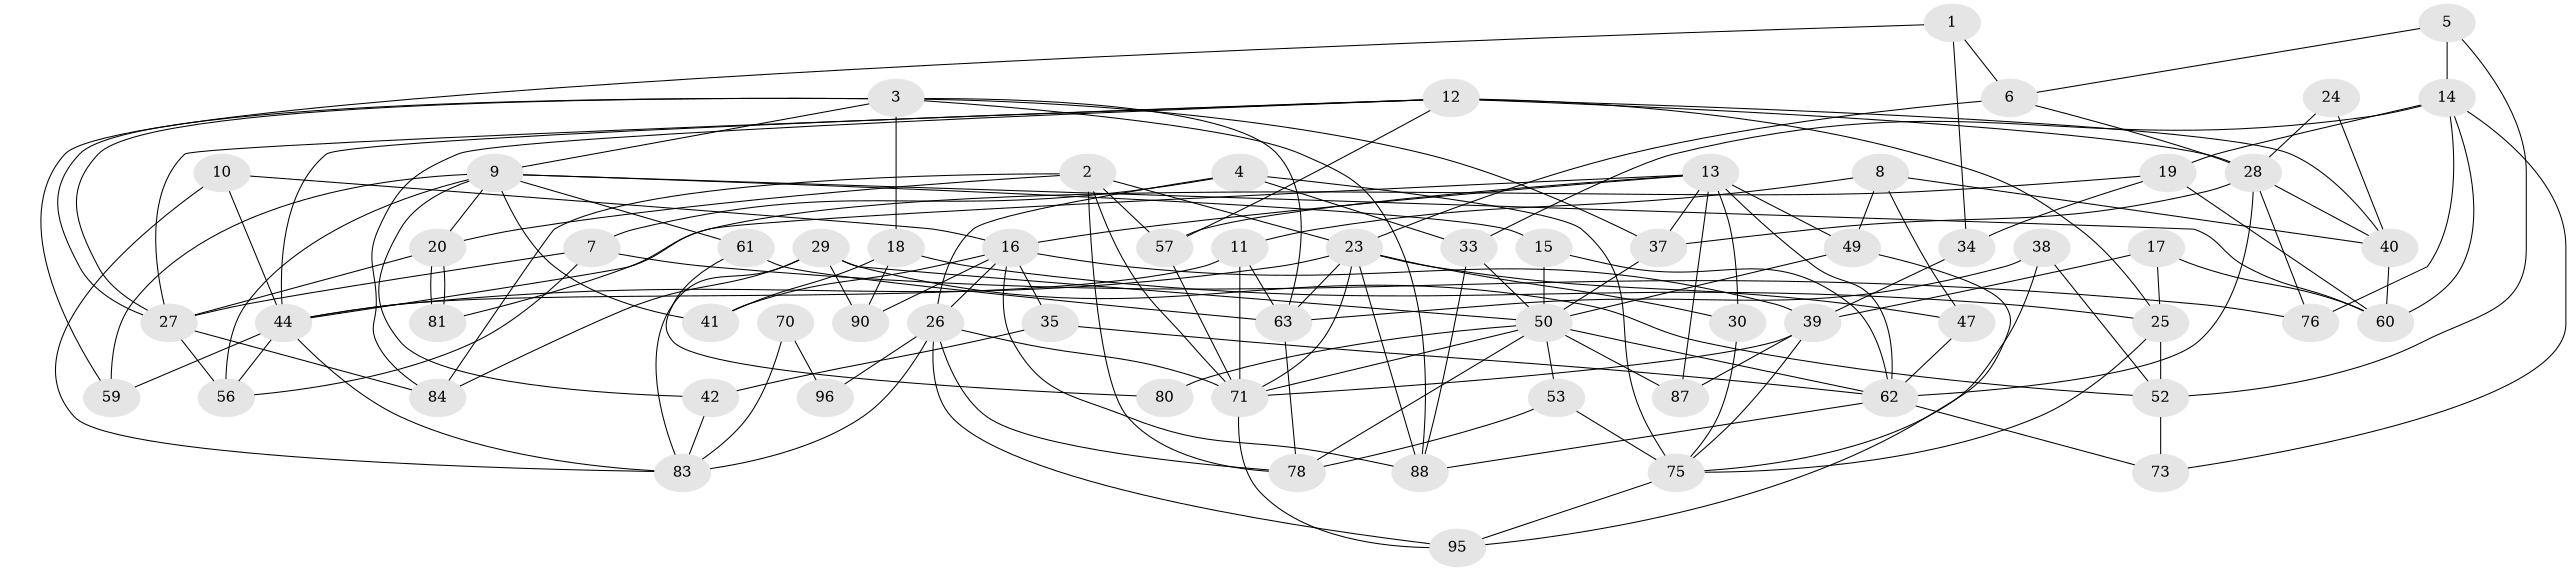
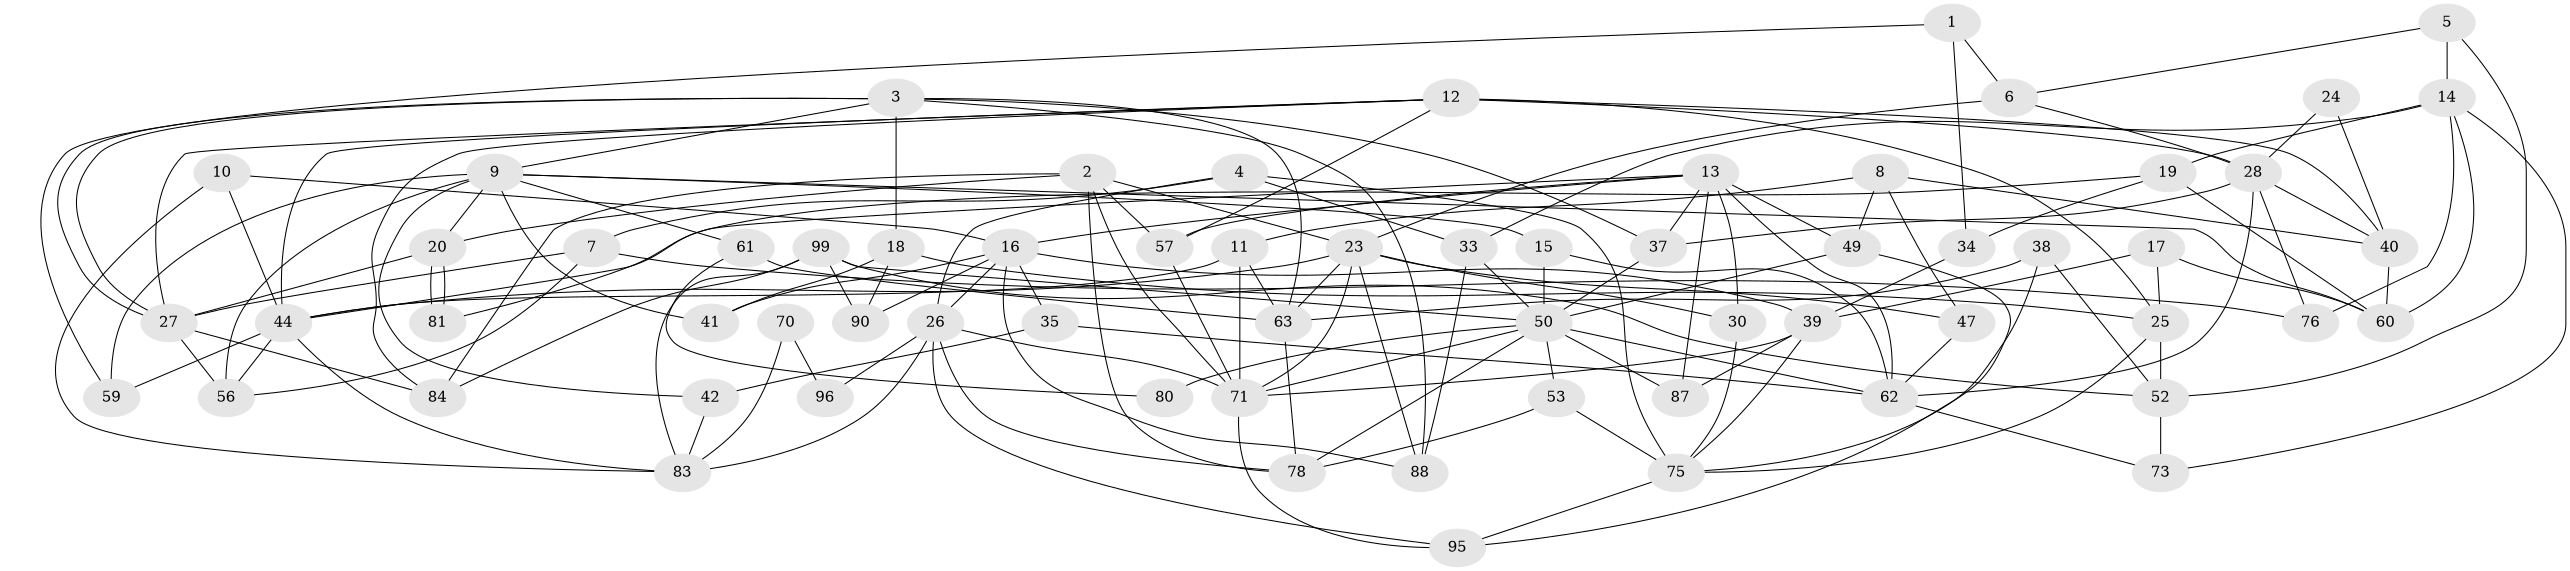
node "29": label "29" -> "99"
edge "62" -- "88": removed
